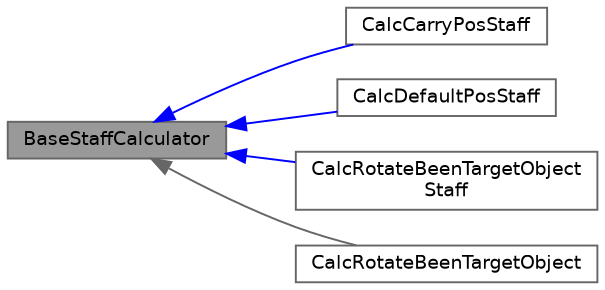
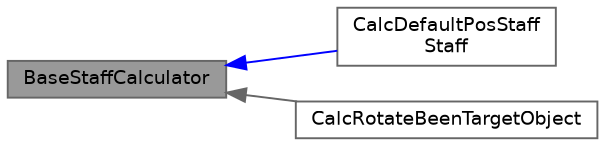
node "CalcCarryPosStaff": removed
node "CalcDefaultPosStaff": removed
node "CalcRotateBeenTargetObject Staff": label "CalcRotateBeenTargetObject Staff" -> "CalcDefaultPosStaff Staff"
